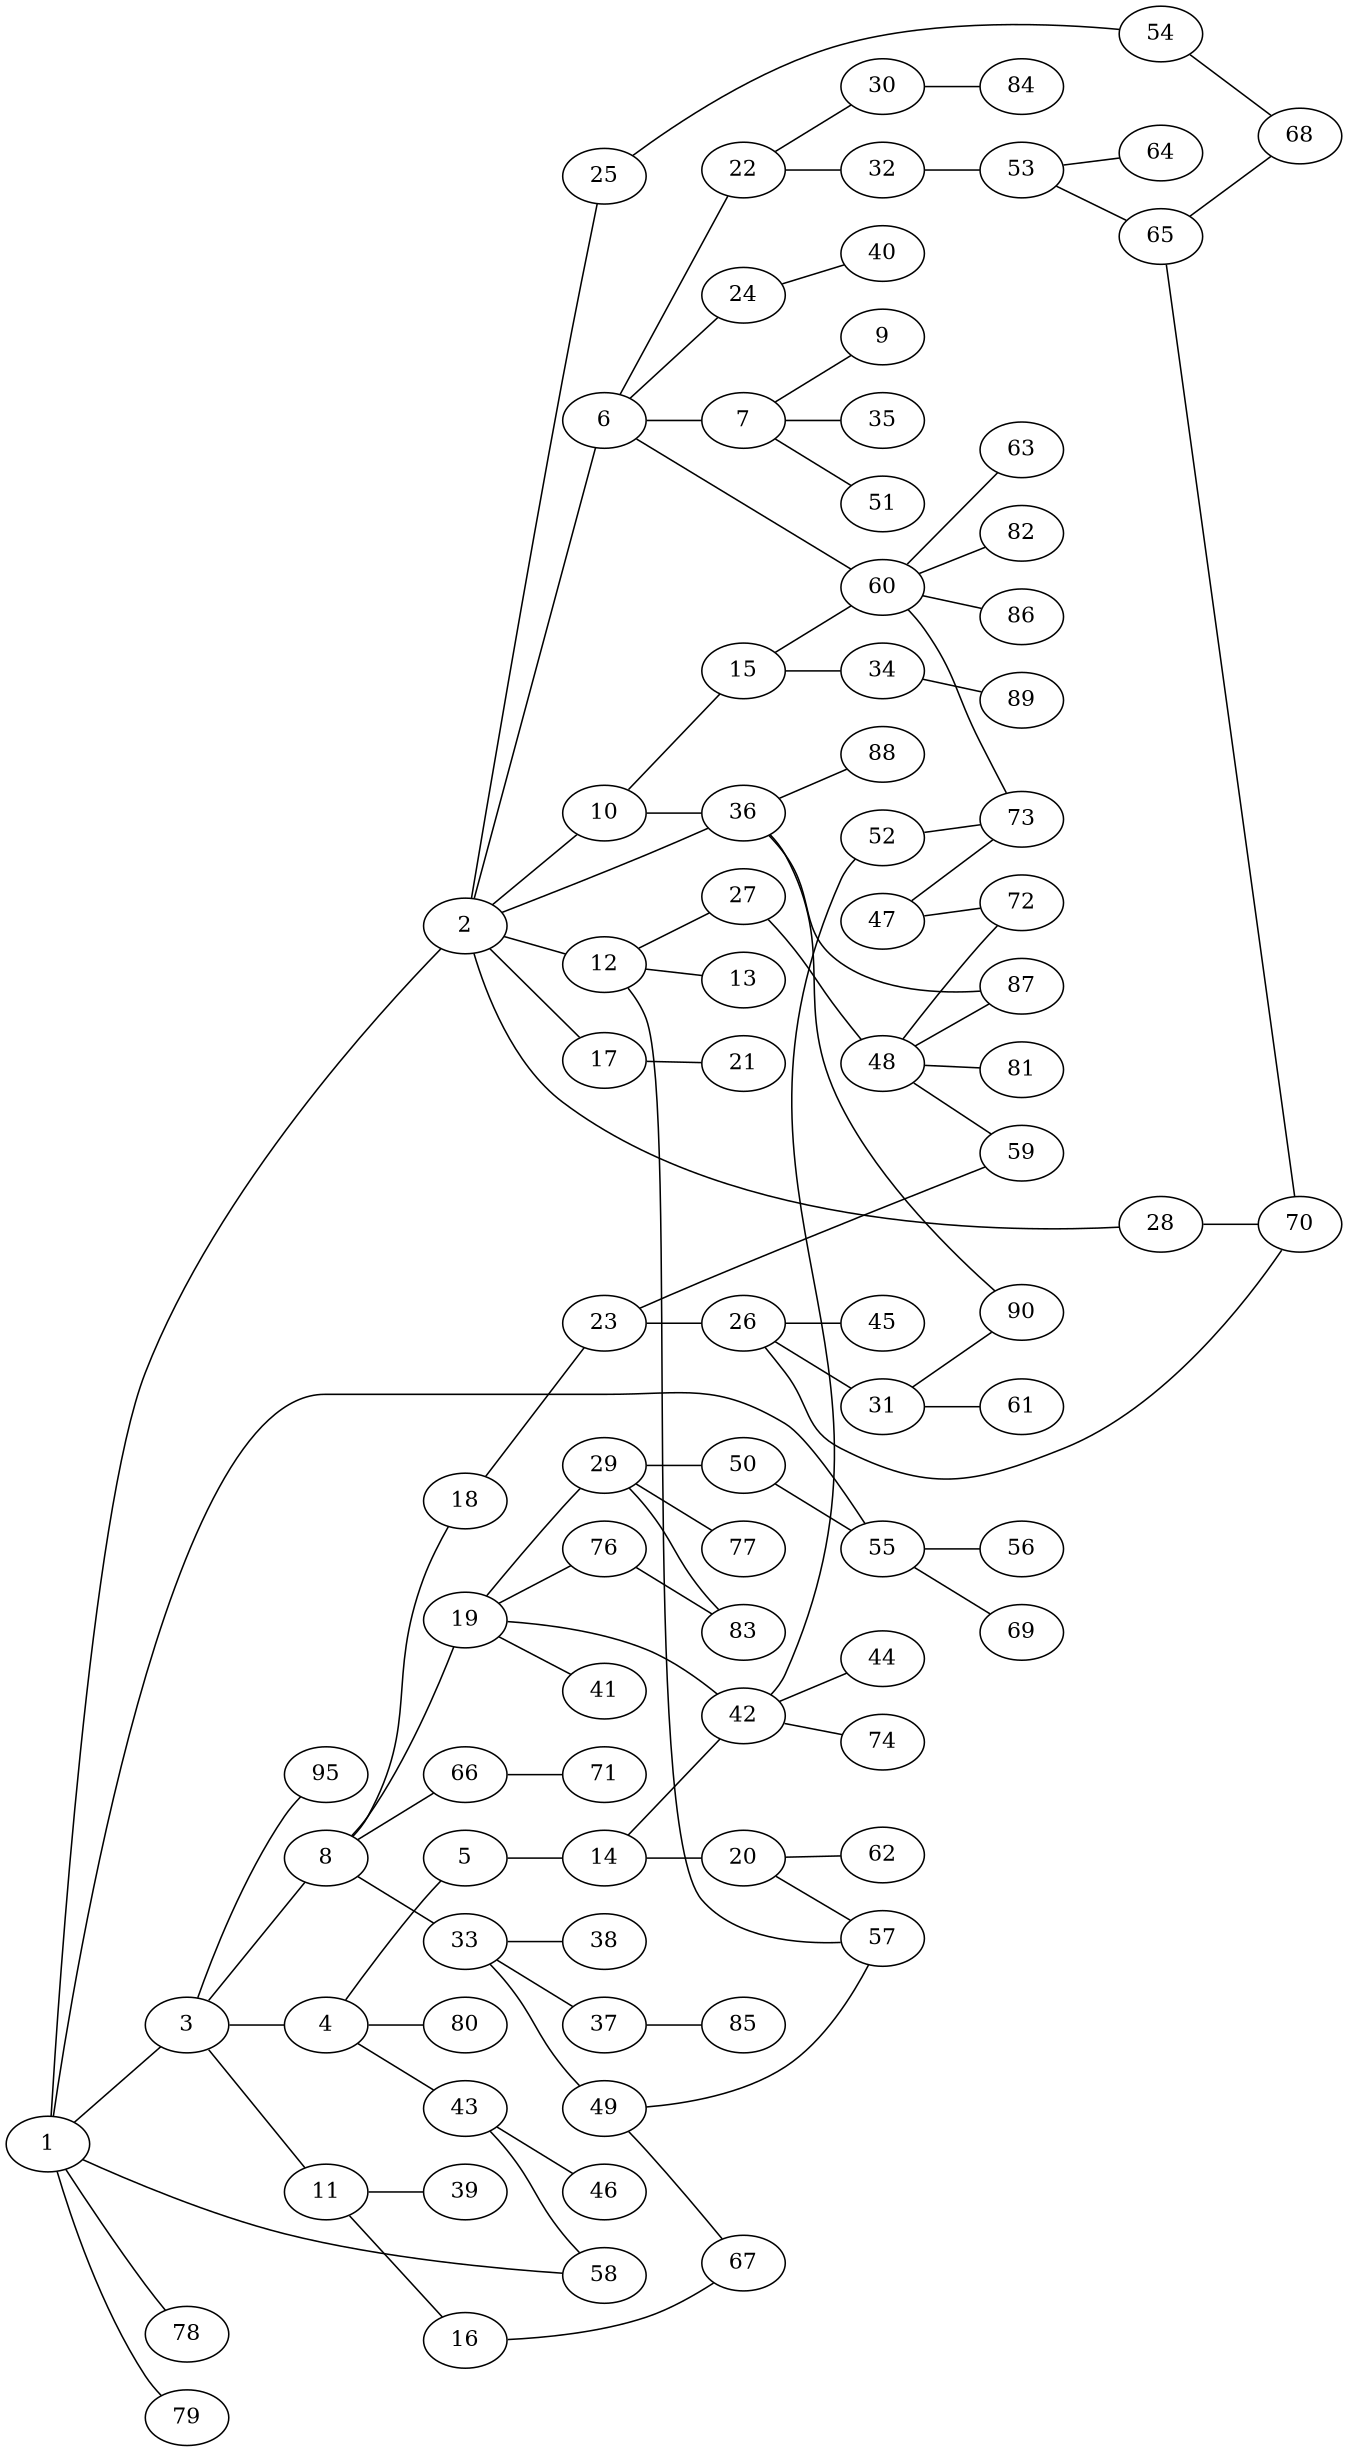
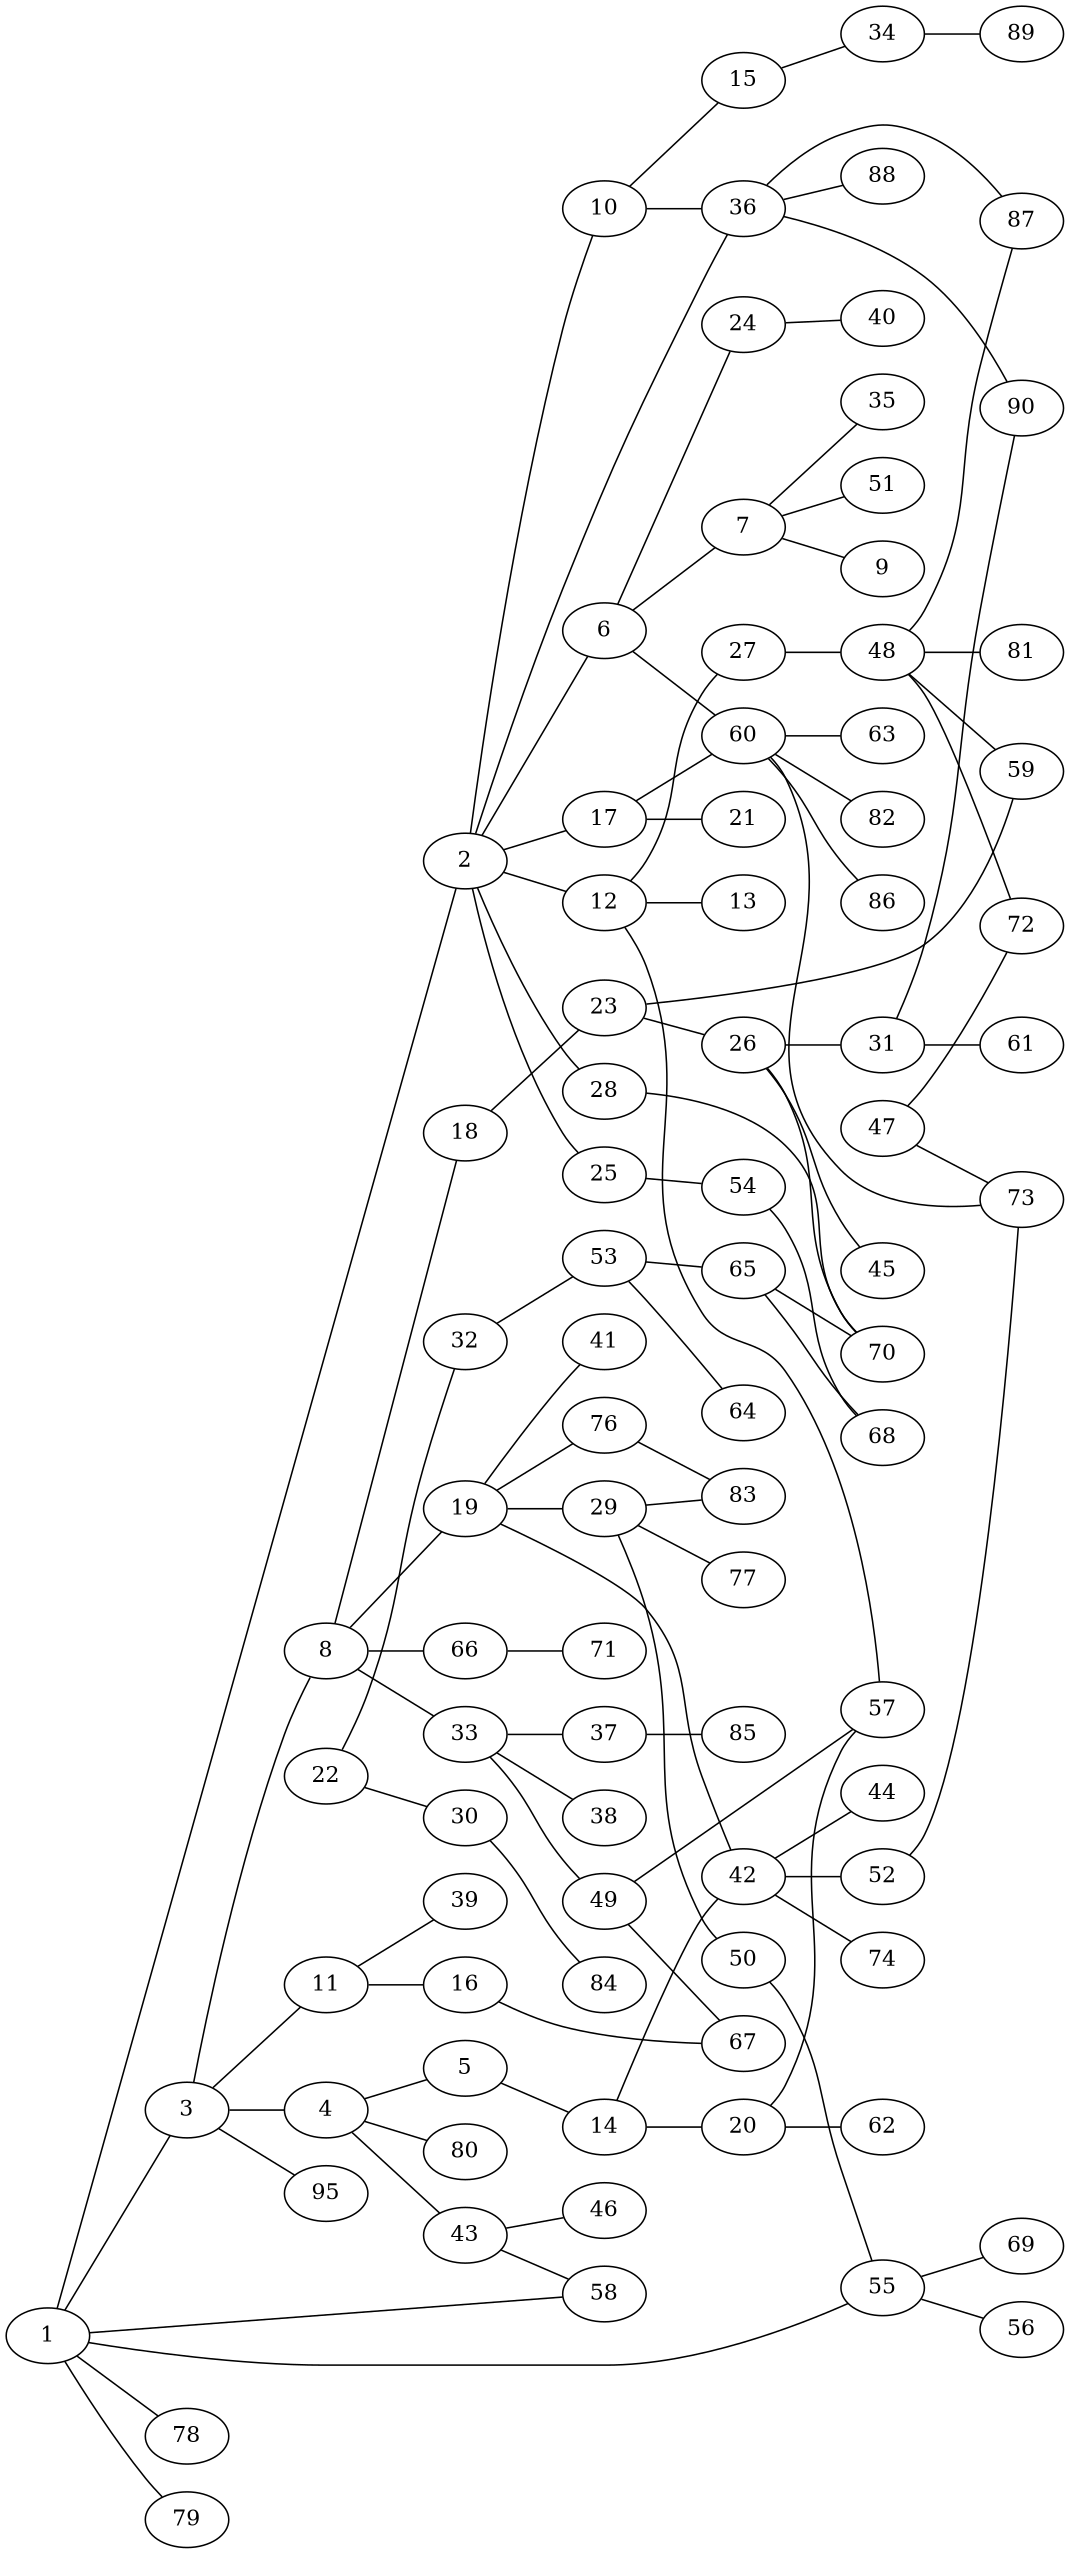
edge "22" -- "6": removed
edge "60" -- "15": now "60" -- "17"
